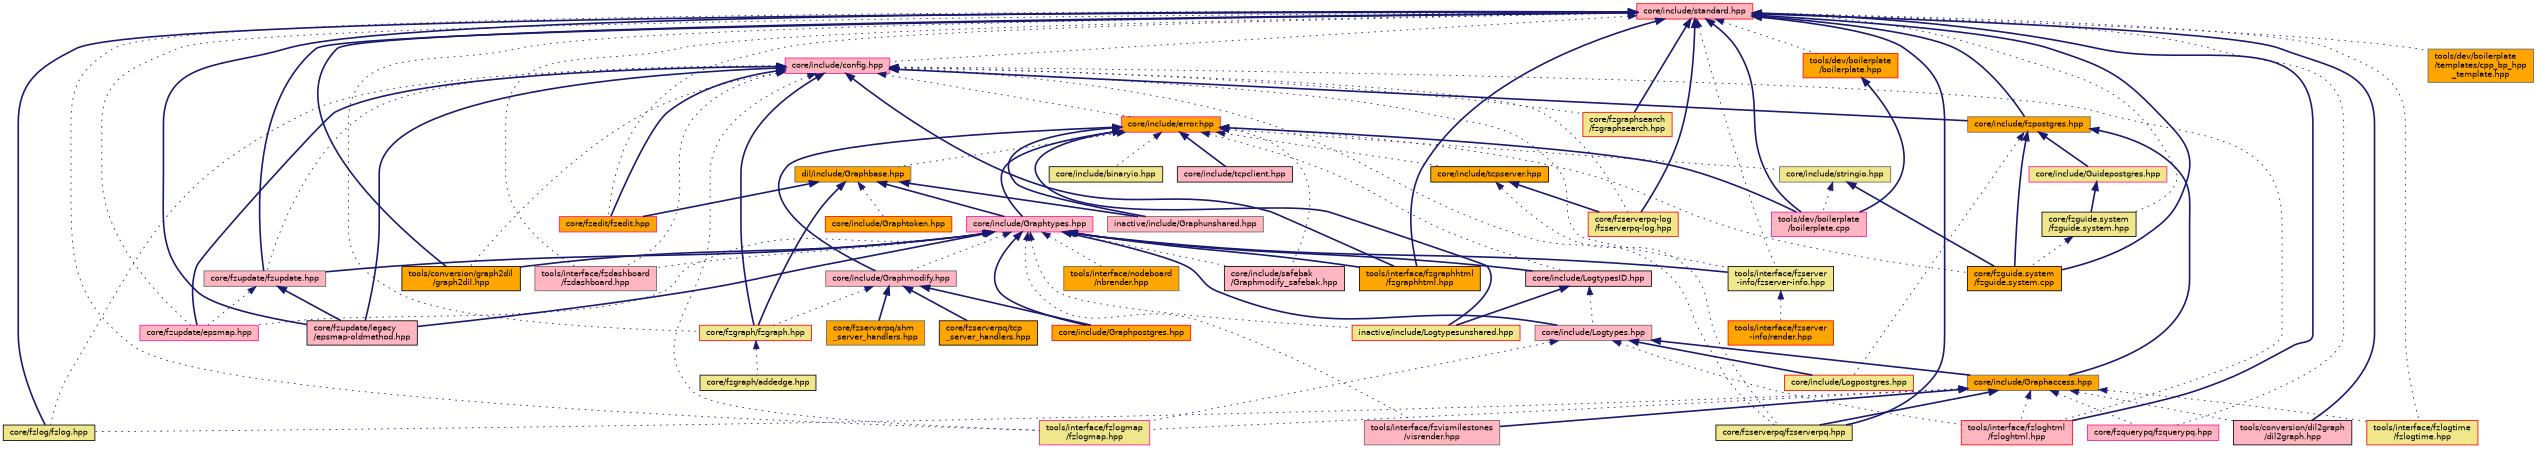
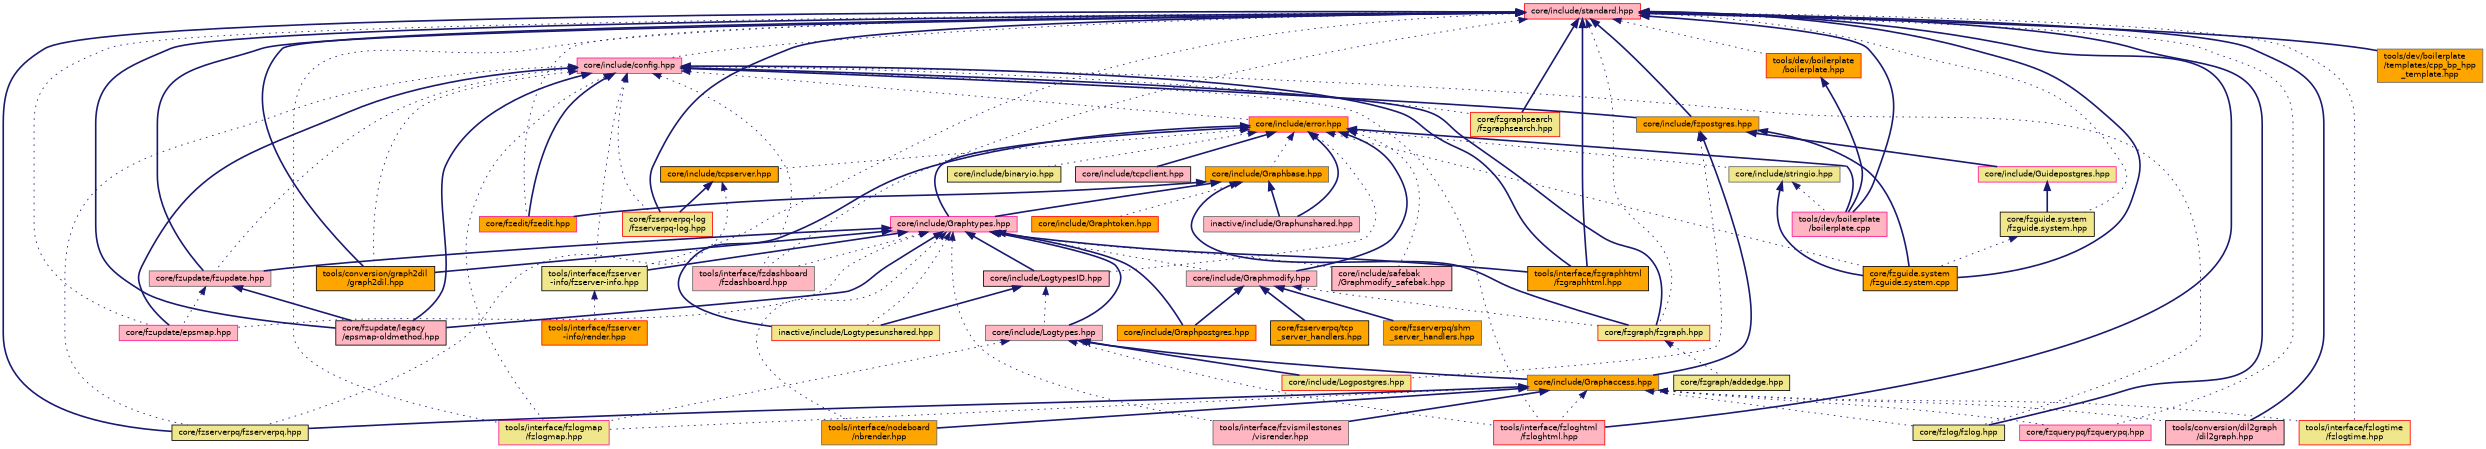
edge "tools/dev/boilerplate /templates/cpp_bp_hpp _template.hpp" -> "core/include/standard.hpp": style dotted -> bold
node "dil/include/Graphbase.hpp": label "dil/include/Graphbase.hpp" -> "core/include/Graphbase.hpp"
edge "tools/interface/nodeboard /nbrender.hpp" -> "core/include/Graphaccess.hpp": added
